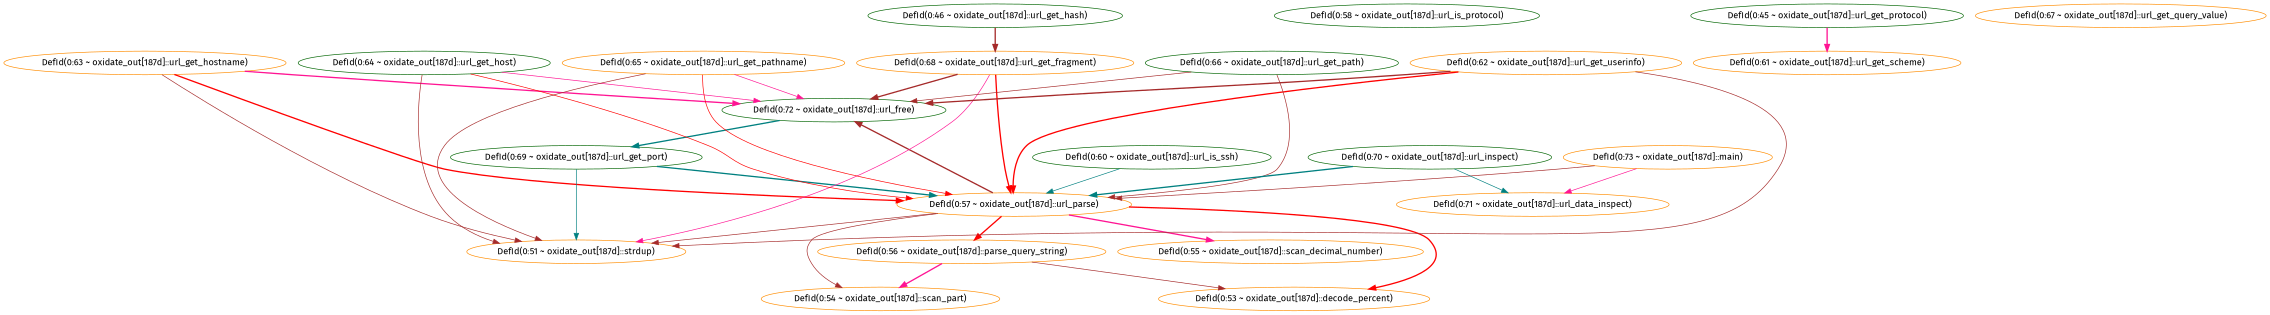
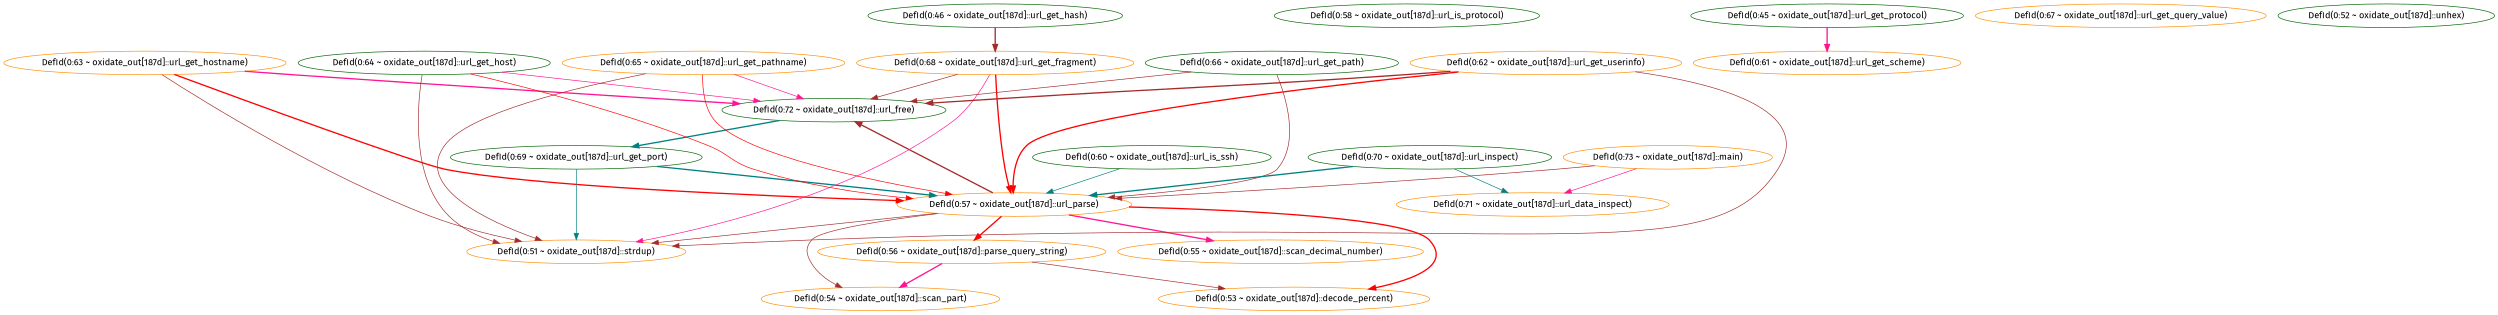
node "DefId(0:52 ~ oxidate_out[187d]::unhex)": added
edge "DefId(0:68 ~ oxidate_out[187d]::url_get_fragment)" -> "DefId(0:72 ~ oxidate_out[187d]::url_free)": style bold -> solid
